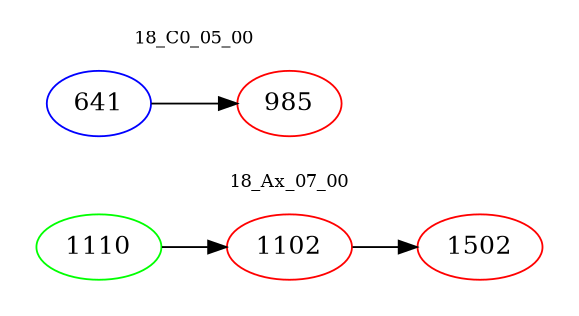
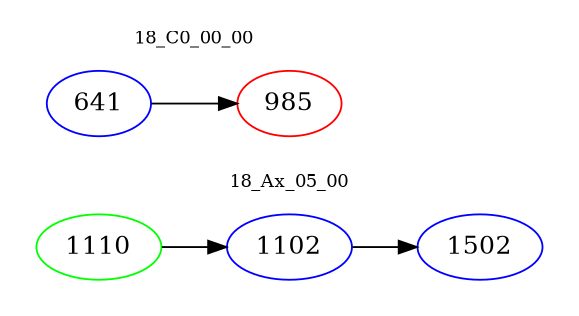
cluster "18_C0_05_00": label "18_C0_05_00" -> "18_C0_00_00"
cluster "18_Ax_07_00": label "18_Ax_07_00" -> "18_Ax_05_00"
node "1102": color red -> blue
node "1502": color red -> blue
